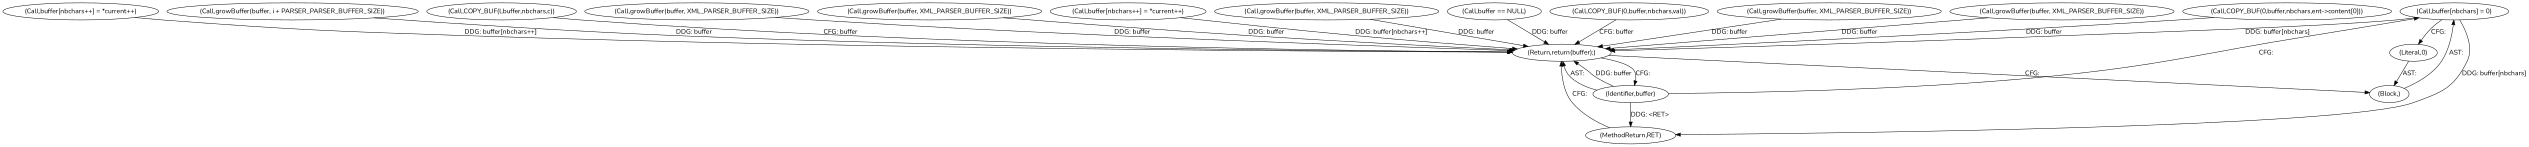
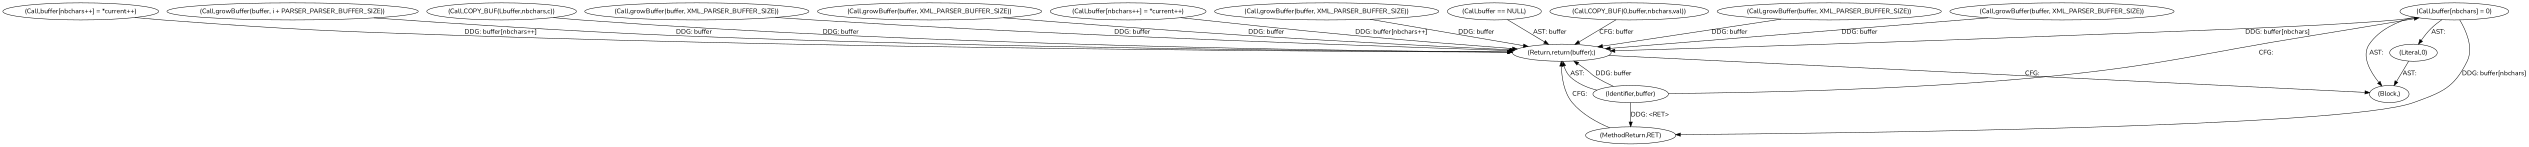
node "(Call,COPY_BUF(0,buffer,nbchars,ent->content[0]))": removed
edge "(Call,COPY_BUF(l,buffer,nbchars,c))" -> "(Return,return(buffer);)": label "CFG: buffer" -> "DDG: buffer"
edge "(Call,buffer == NULL)" -> "(Return,return(buffer);)": label "DDG: buffer" -> "AST: buffer"
edge "(Call,buffer[nbchars] = 0)" -> "(Literal,0)": label "CFG: " -> "AST: "
edge "(Return,return(buffer);)" -> "(Identifier,buffer)": removed, label "CFG:"
edge "(Block,)" -> "(Call,buffer[nbchars] = 0)": reversed
